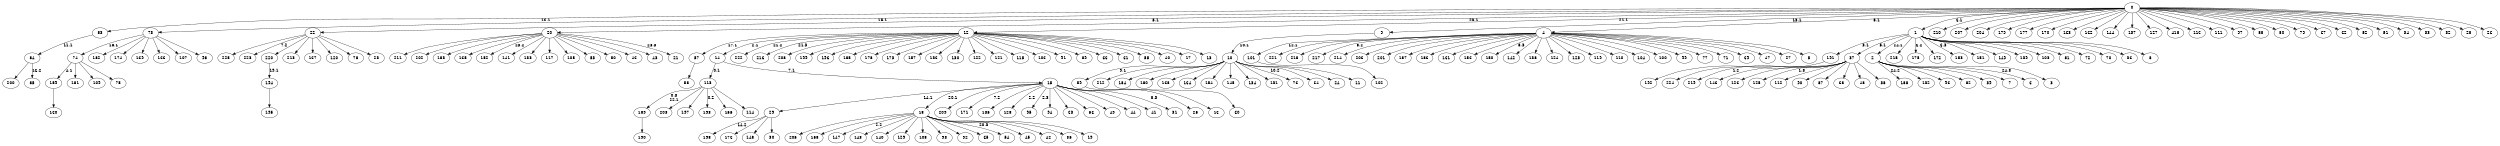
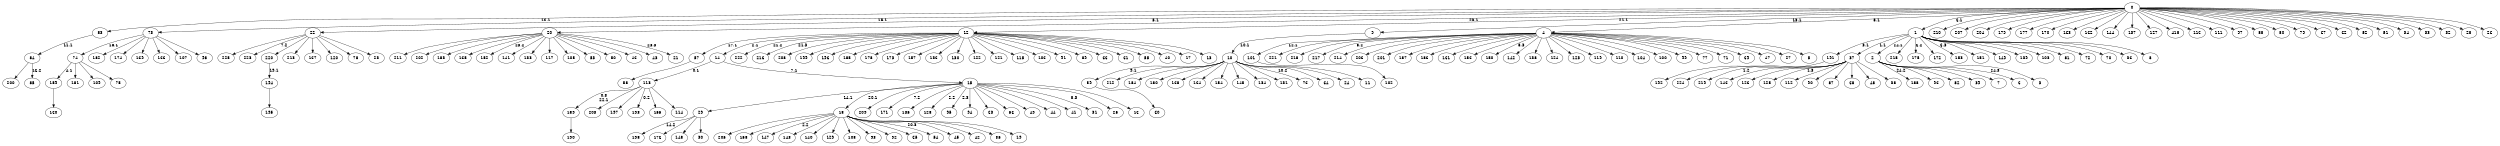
edge "1" -> "37": label "5,1" -> "1,1"
node "132": removed
